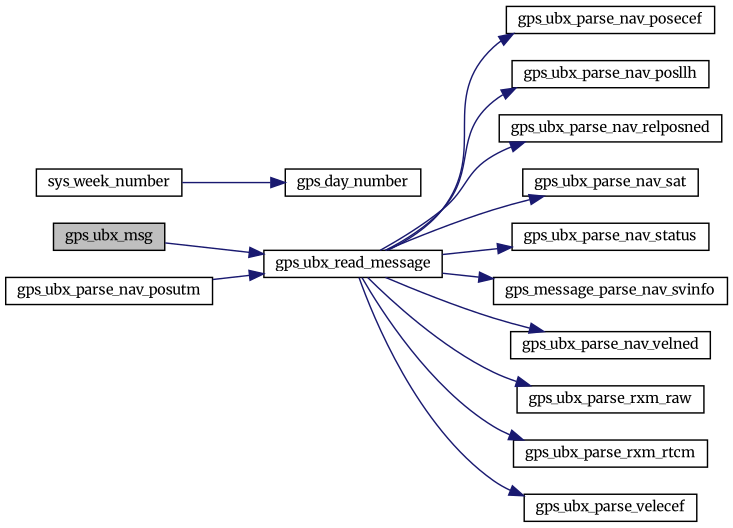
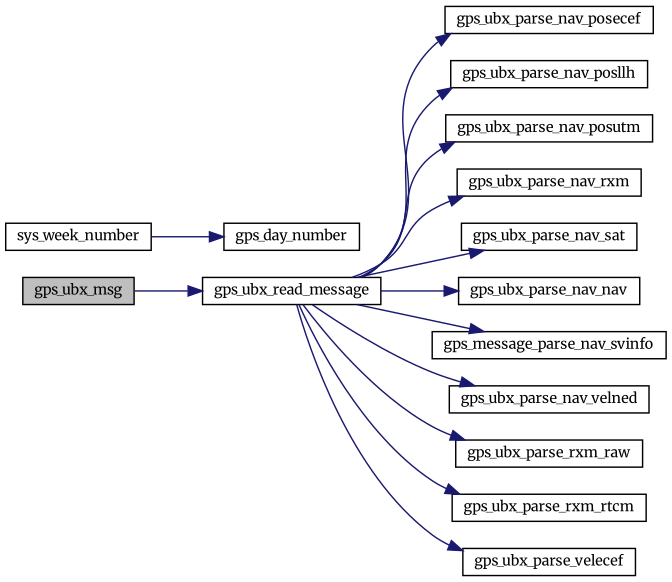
node "gps_ubx_parse_nav_relposned": label "gps_ubx_parse_nav_relposned" -> "gps_ubx_parse_nav_rxm"
node "gps_ubx_parse_nav_status": label "gps_ubx_parse_nav_status" -> "gps_ubx_parse_nav_nav"
edge "gps_ubx_parse_nav_posutm" -> "gps_ubx_read_message": reversed
